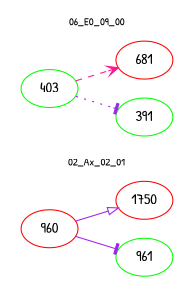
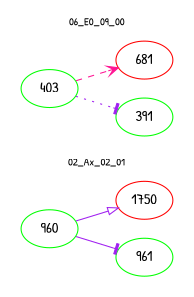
node "960": color red -> green
